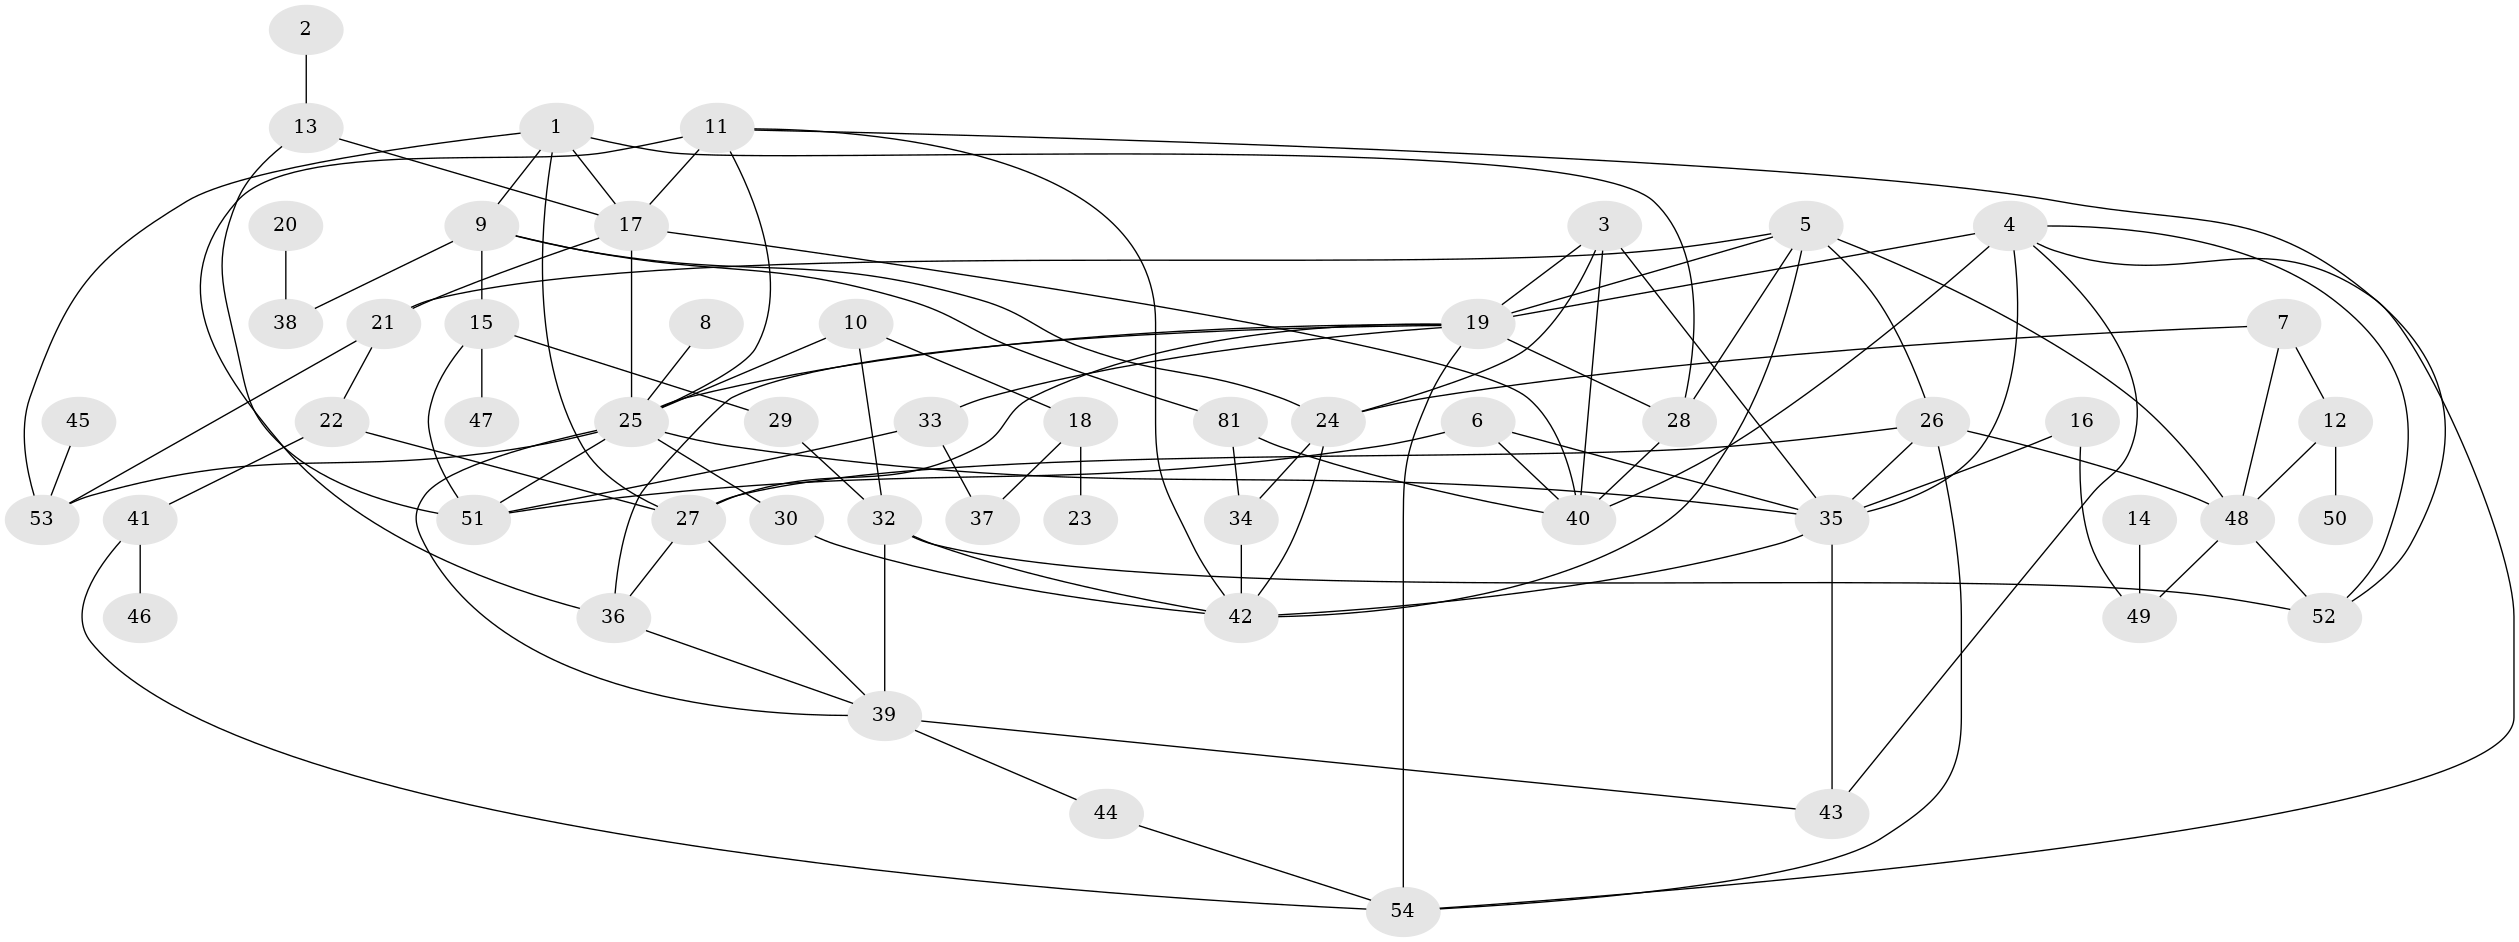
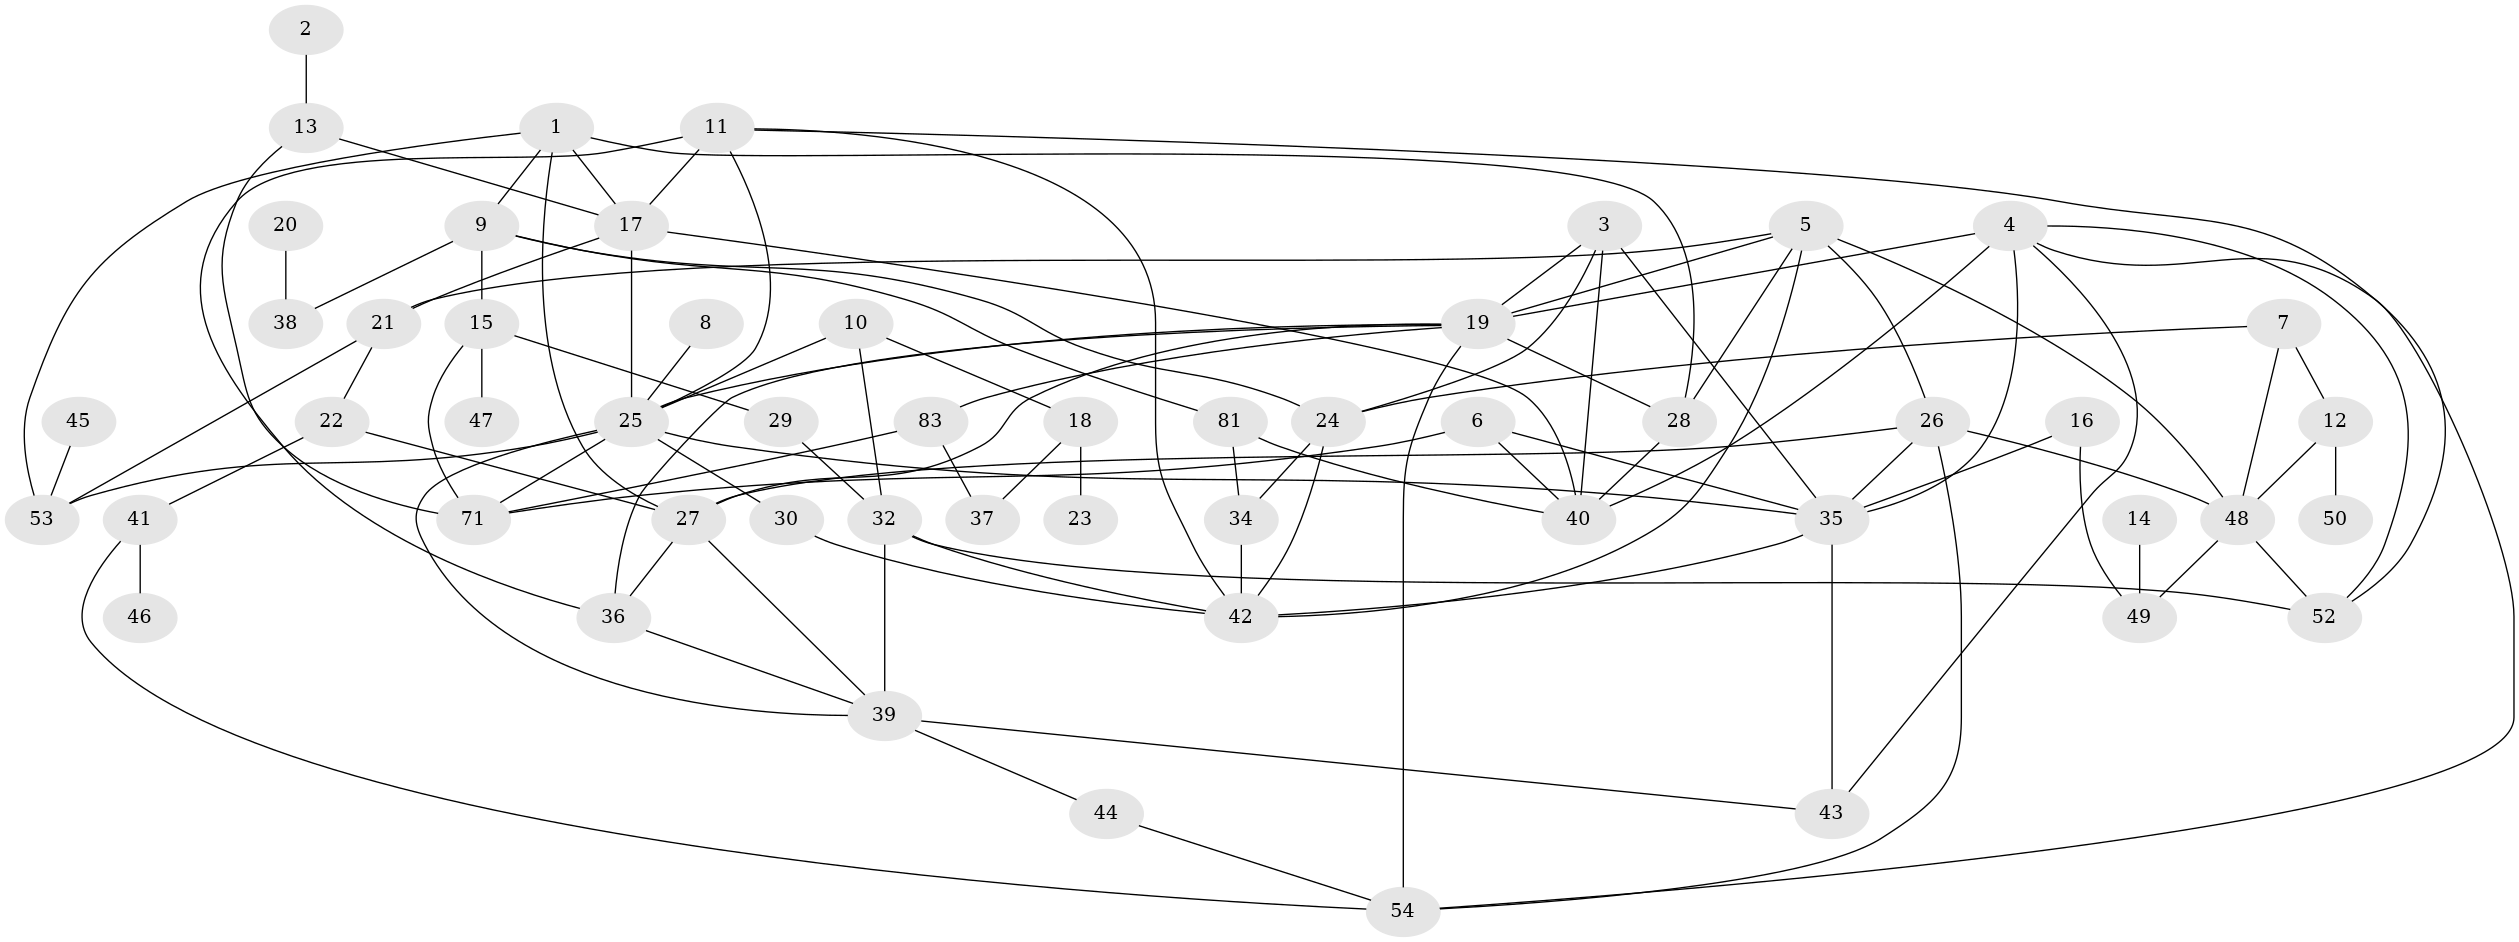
node "33": label "33" -> "83"
node "51": label "51" -> "71"
